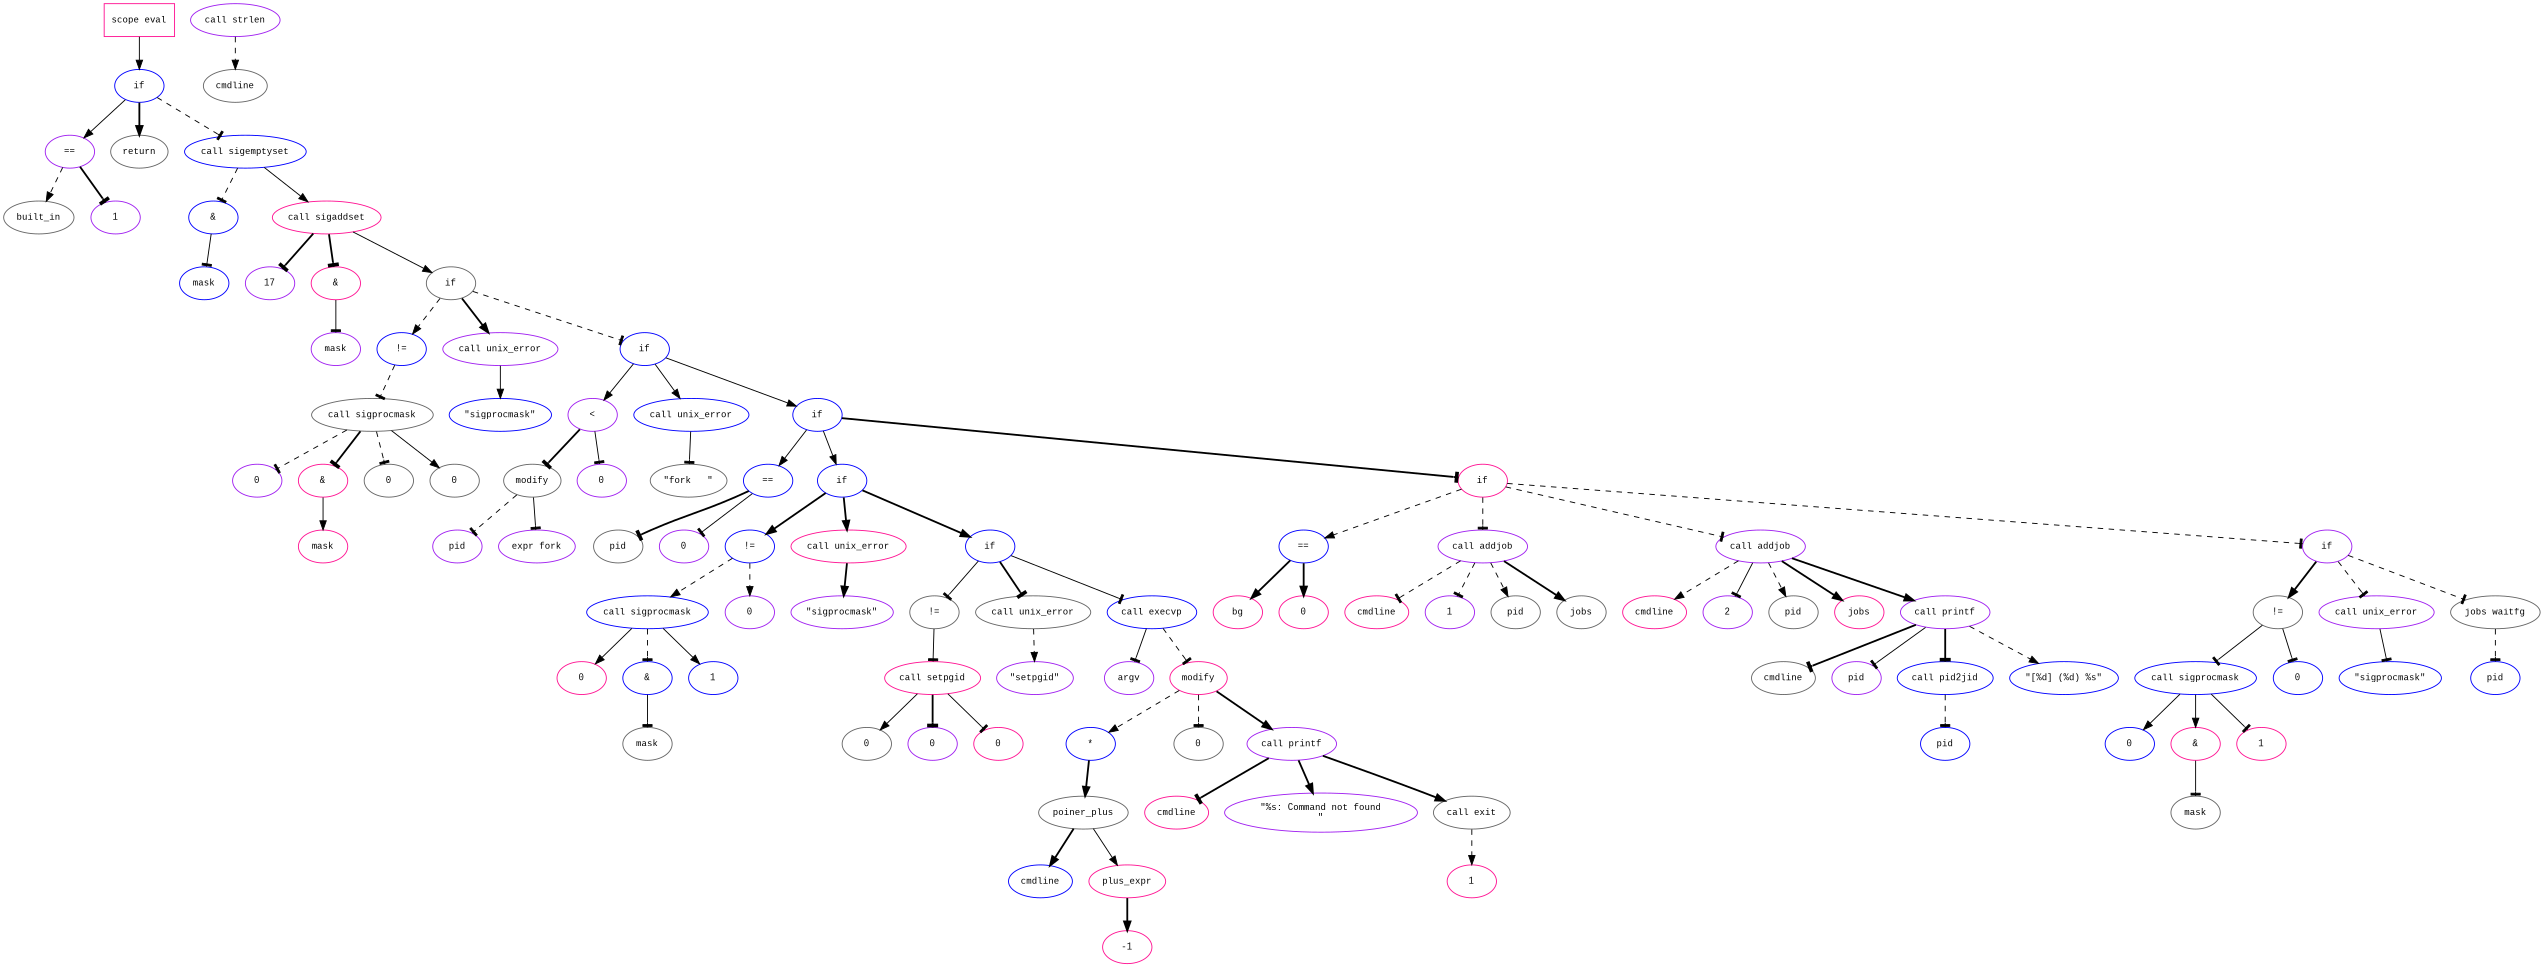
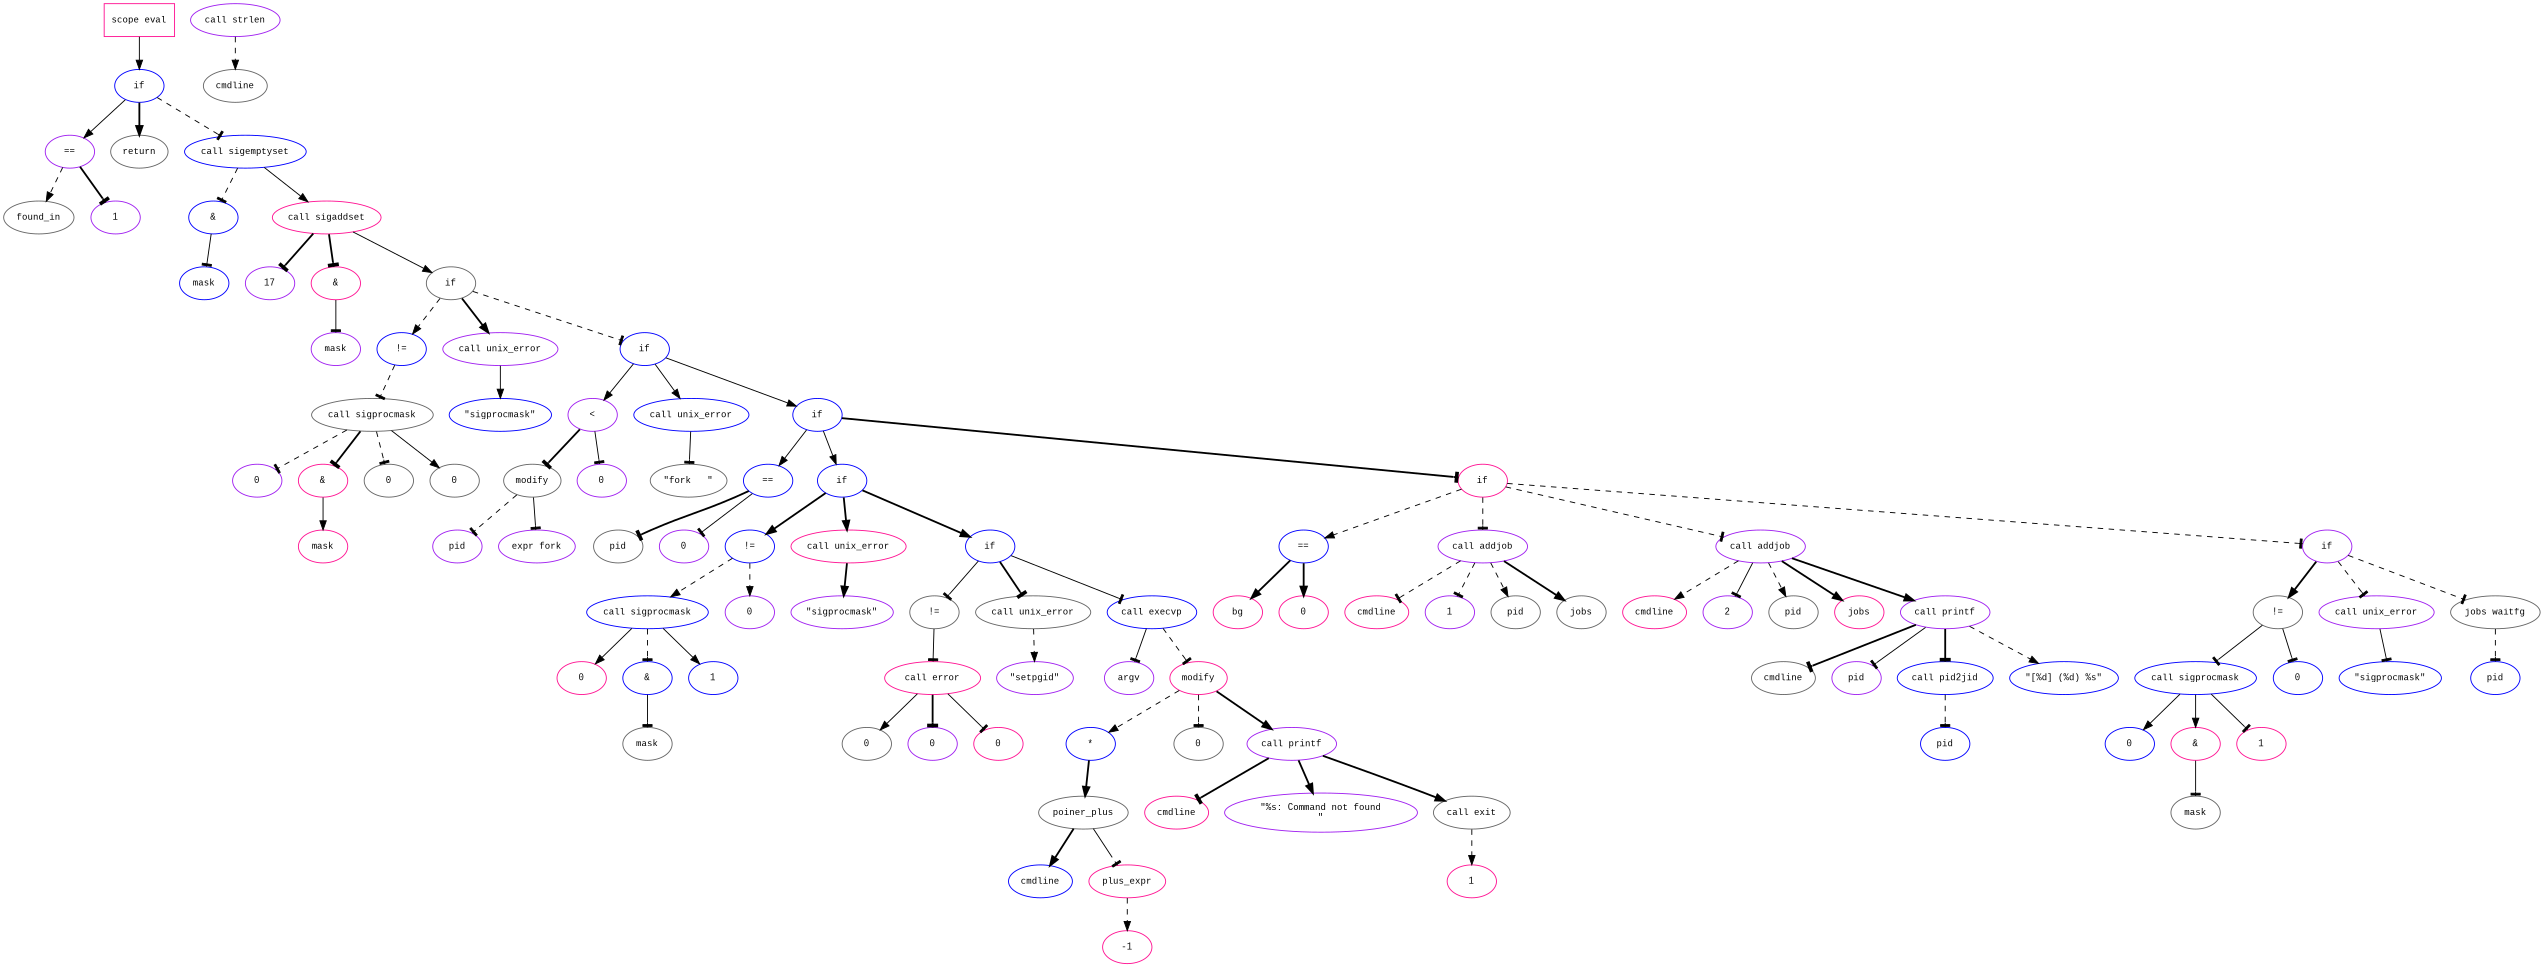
node "built_in": label "built_in" -> "found_in"
node "call setpgid": label "call setpgid" -> "call error"
edge "poiner_plus" -> "plus_expr": arrowhead normal -> tee
edge "plus_expr" -> "-1": style bold -> dashed
